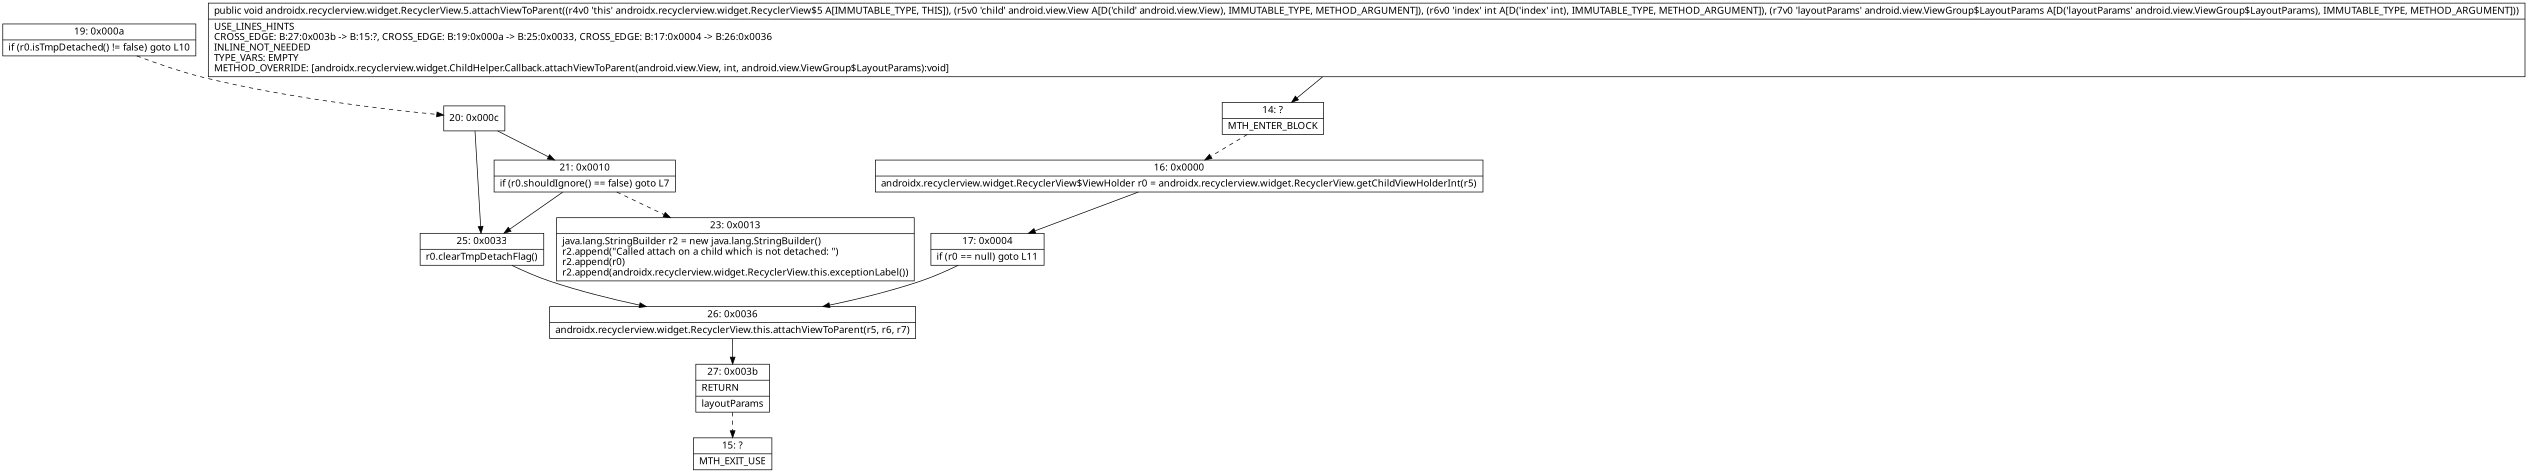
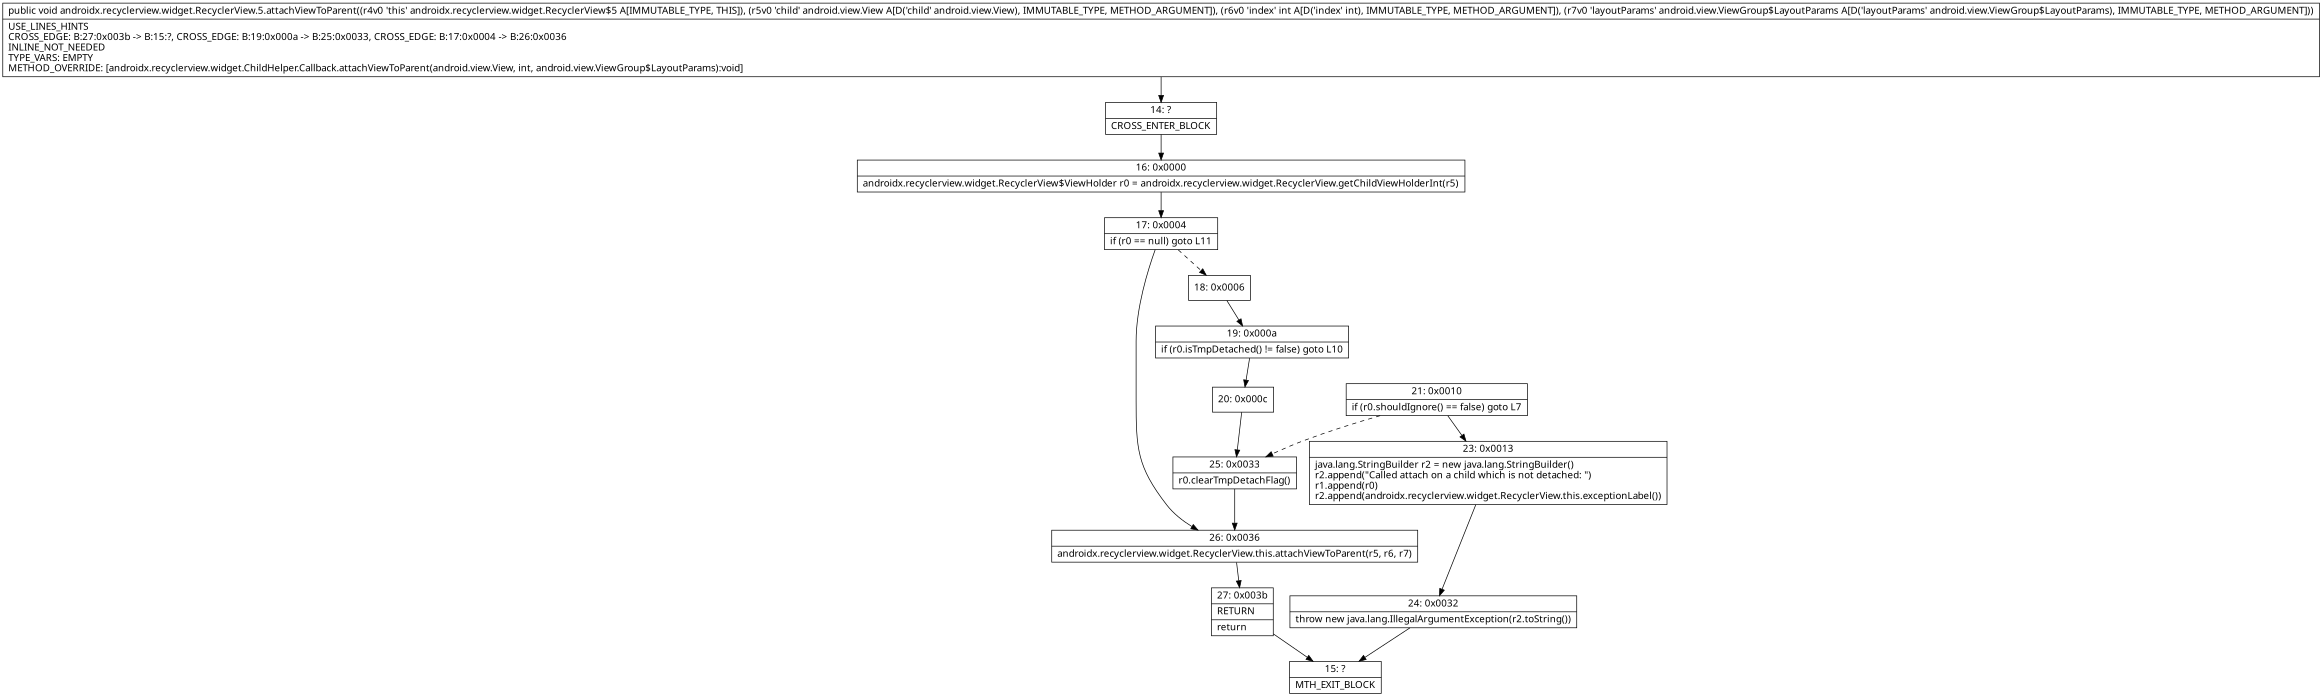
edge "19: 0x000a" -> "20: 0x000c": style dashed -> solid
node "14: ?": text "MTH_ENTER_BLOCK" -> "CROSS_ENTER_BLOCK"
edge "20: 0x000c" -> "21: 0x0010": removed
edge "14: ?" -> "16: 0x0000": style dashed -> solid
edge "21: 0x0010" -> "23: 0x0013": style dashed -> solid
edge "21: 0x0010" -> "25: 0x0033": style solid -> dashed
node "23: 0x0013": text "r2.append(r0)" -> "r1.append(r0)"
node "18: 0x0006": added
node "27: 0x003b": text "layoutParams" -> "return"
edge "27: 0x003b" -> "15: ?": style dashed -> solid
node "15: ?": text "MTH_EXIT_USE" -> "MTH_EXIT_BLOCK"
node "24: 0x0032": added
